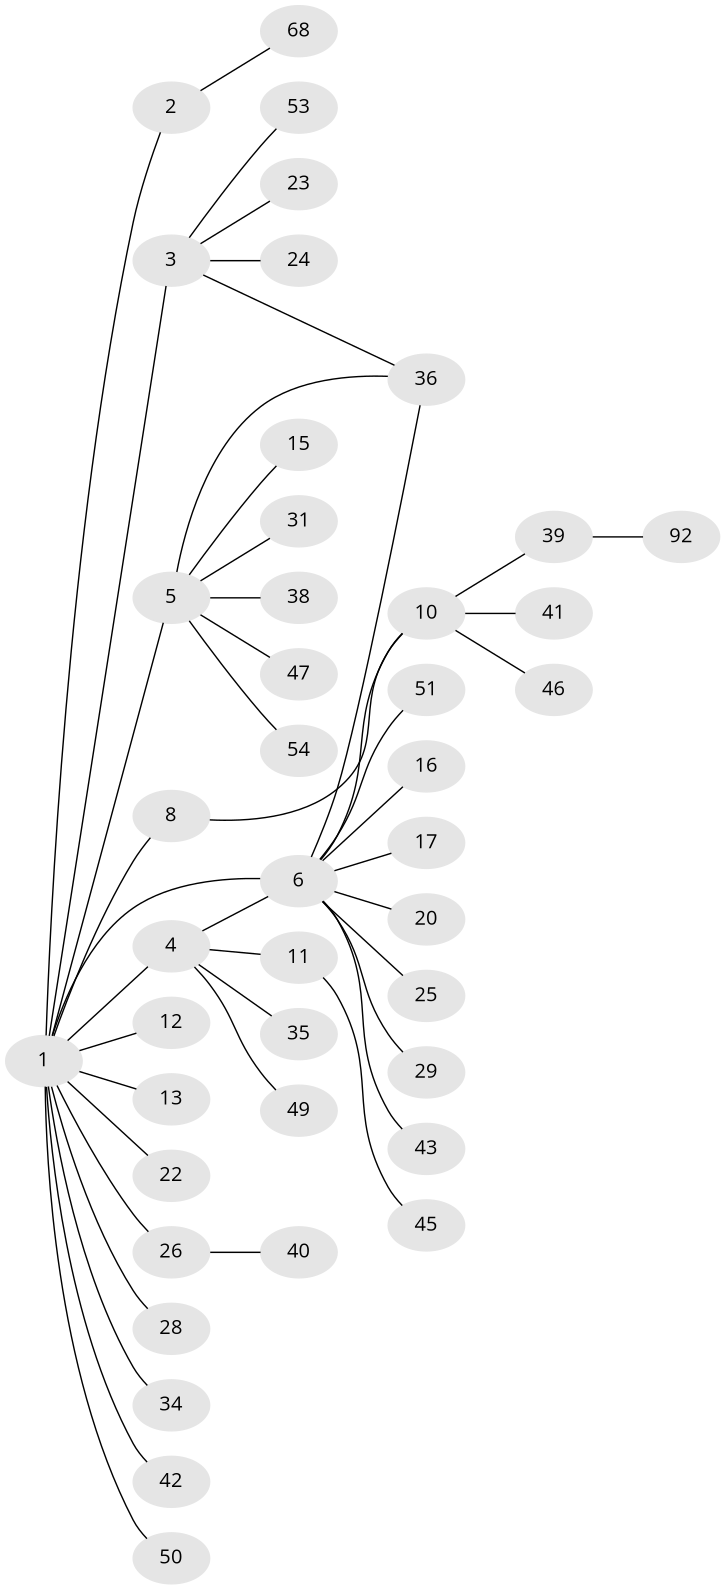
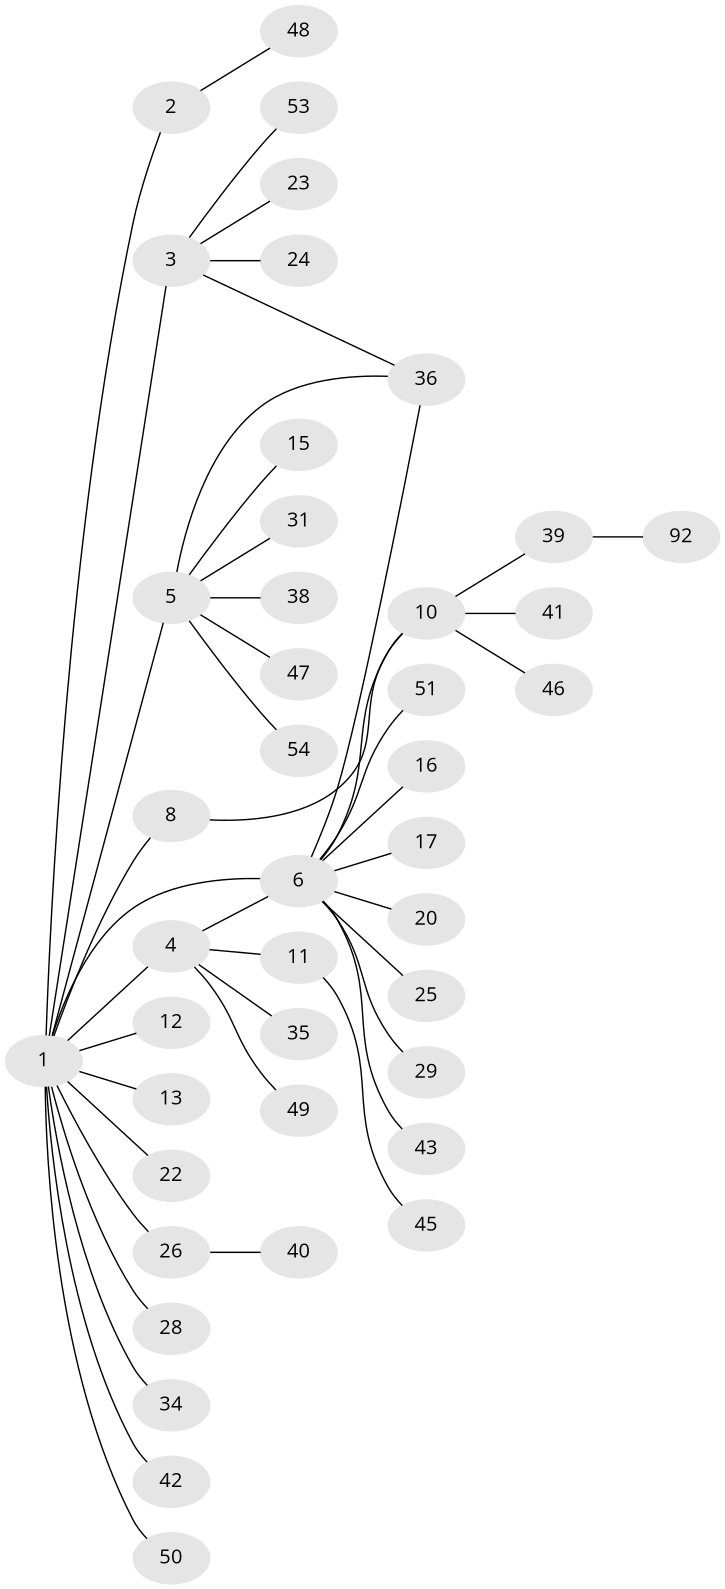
node "68": label "68" -> "48"
